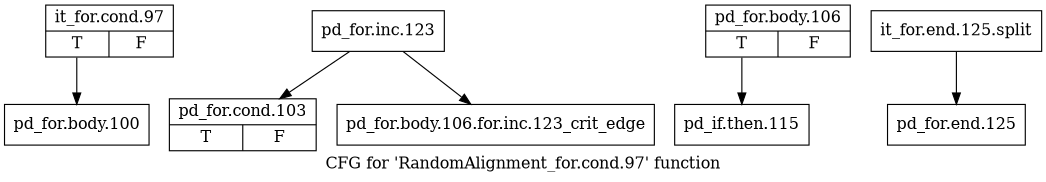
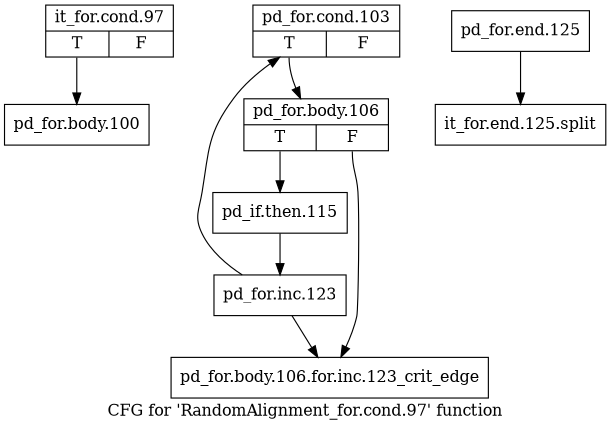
edge "it_for.end.125.split" -> "pd_for.end.125": reversed
edge "pd_for.cond.103" -> "pd_for.body.106": added
edge "pd_if.then.115" -> "pd_for.inc.123": added
edge "pd_for.body.106" -> "pd_for.body.106.for.inc.123_crit_edge": added
